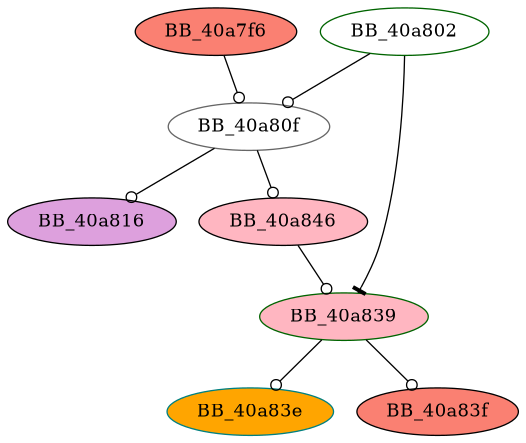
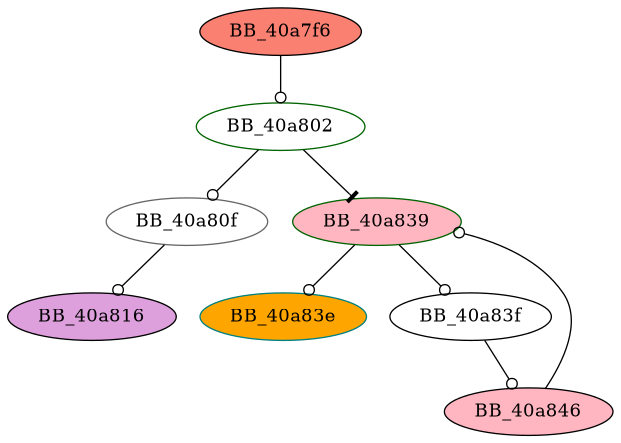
edge "BB_40a7f6" -> "BB_40a80f": now "BB_40a7f6" -> "BB_40a802"
edge "BB_40a80f" -> "BB_40a846": now "BB_40a83f" -> "BB_40a846"
node "BB_40a83f": fillcolor salmon -> white
